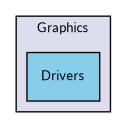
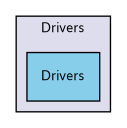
cluster "Graphics": label "Graphics" -> "Drivers"
